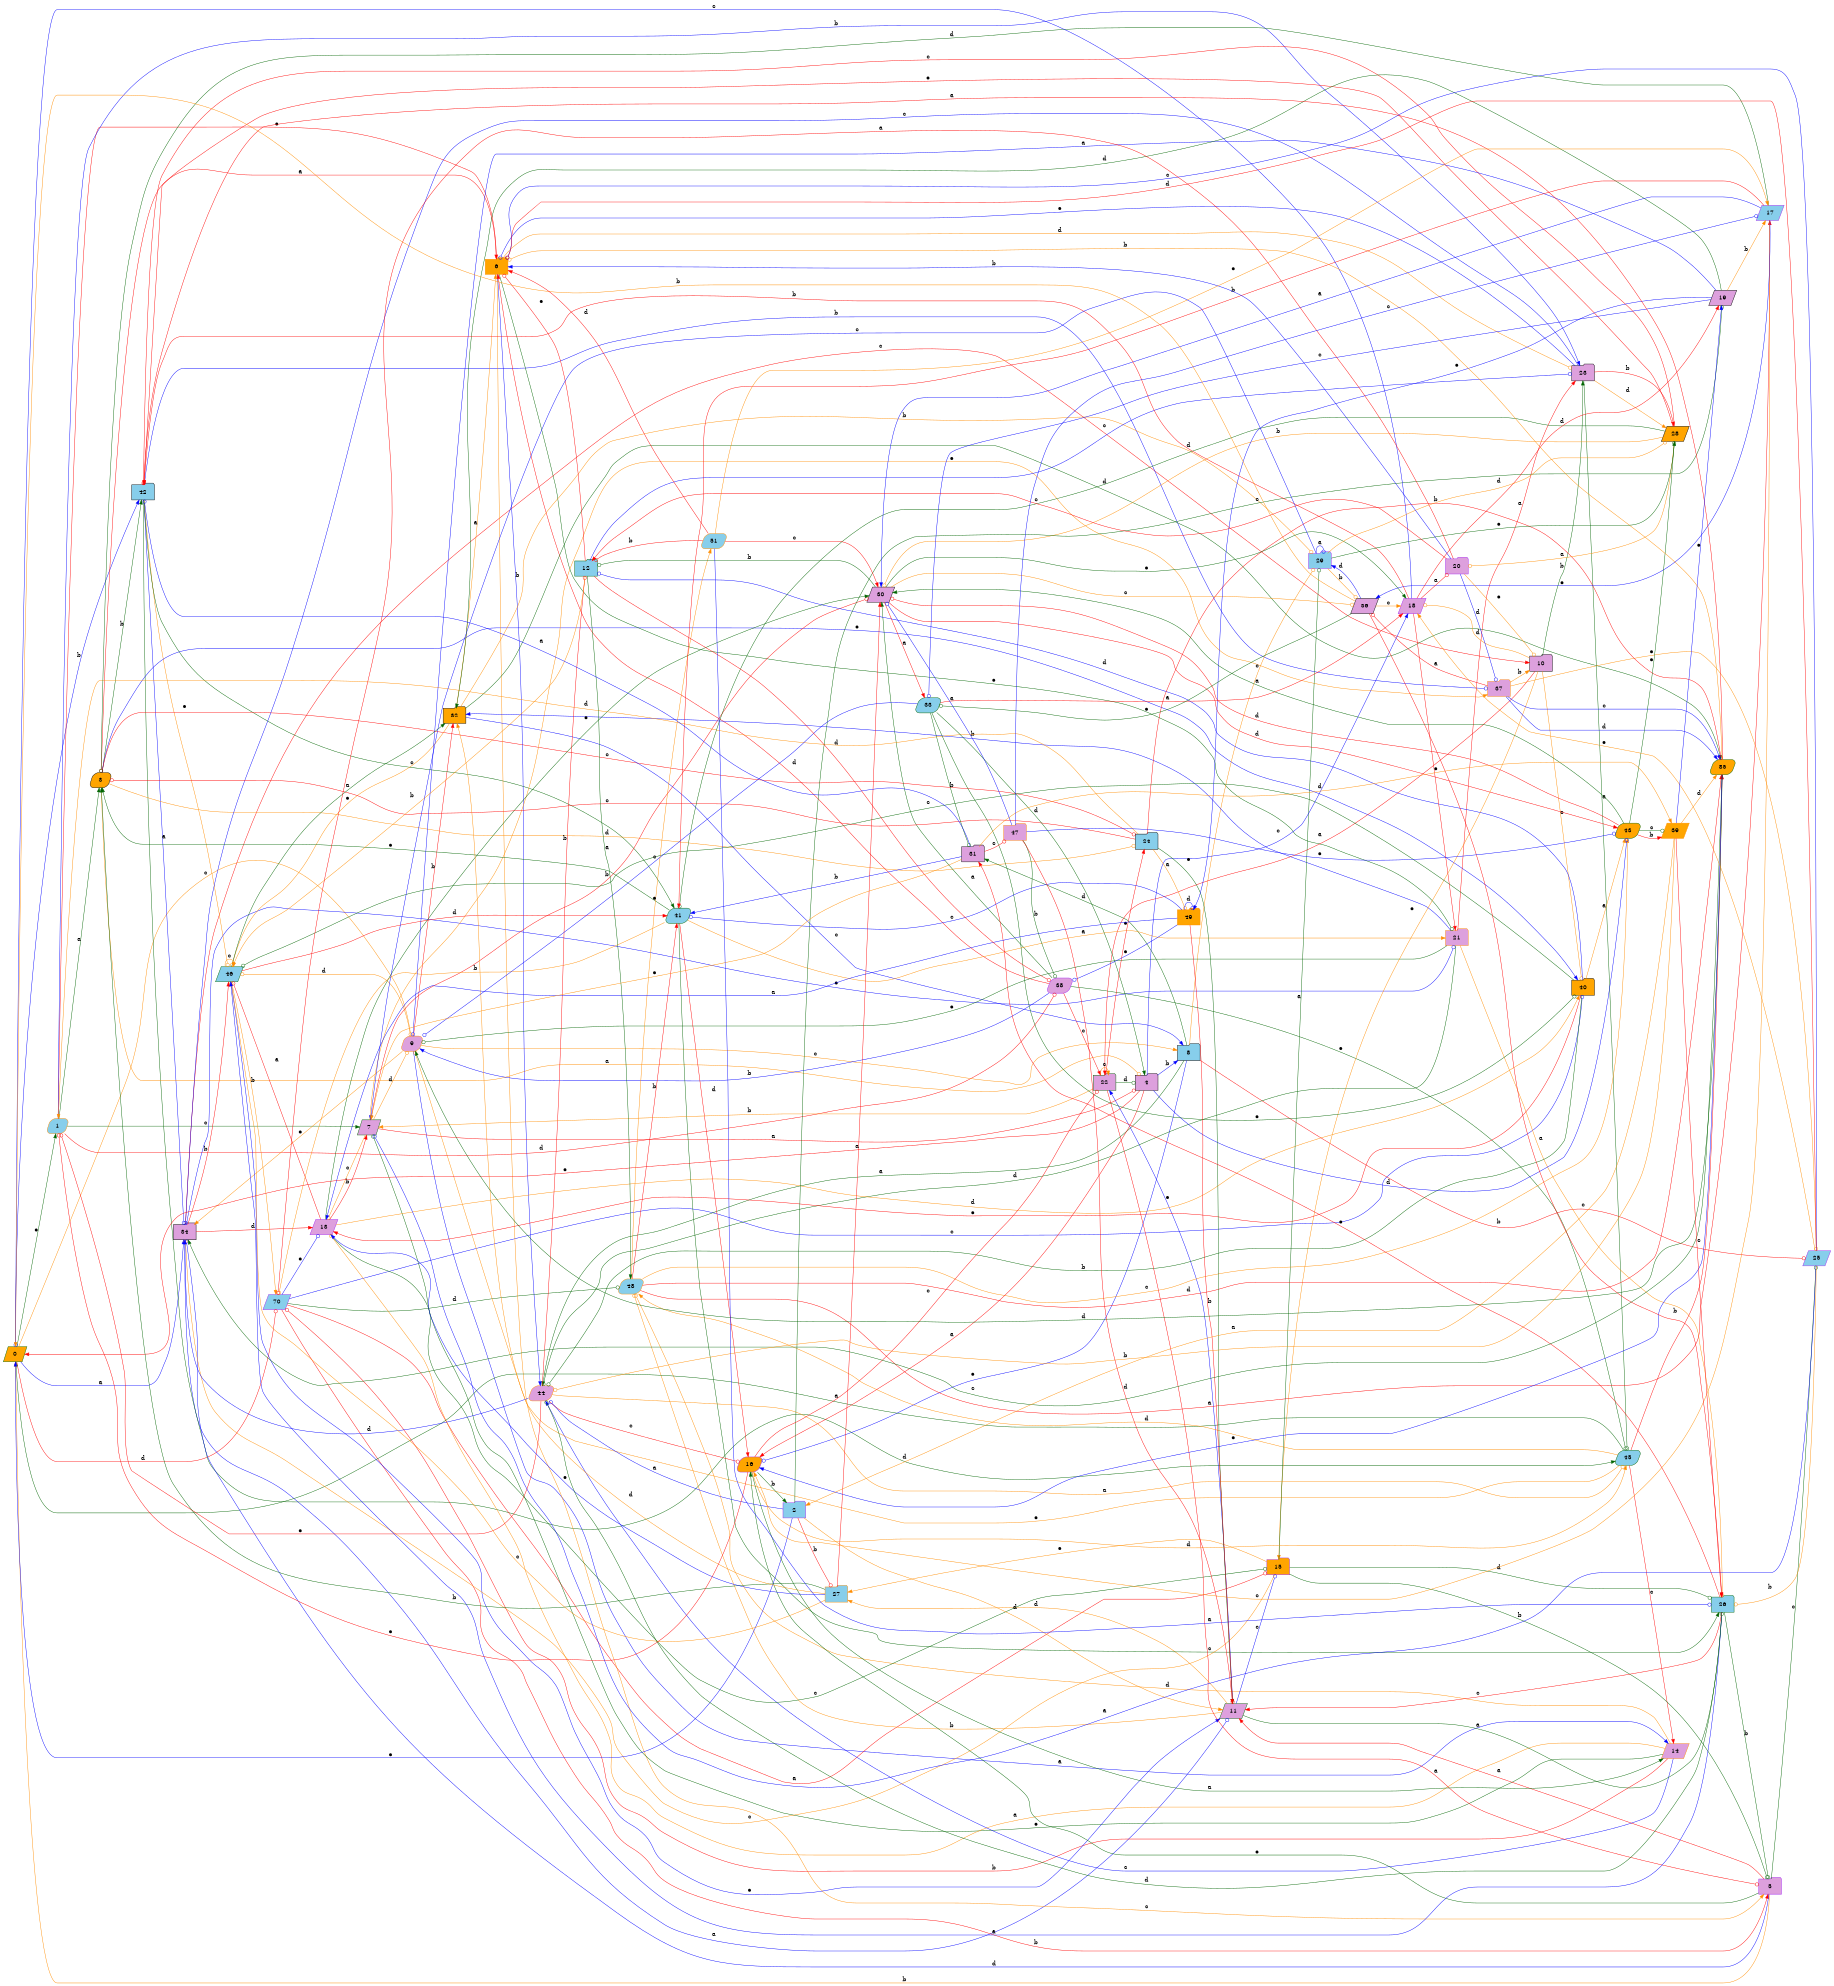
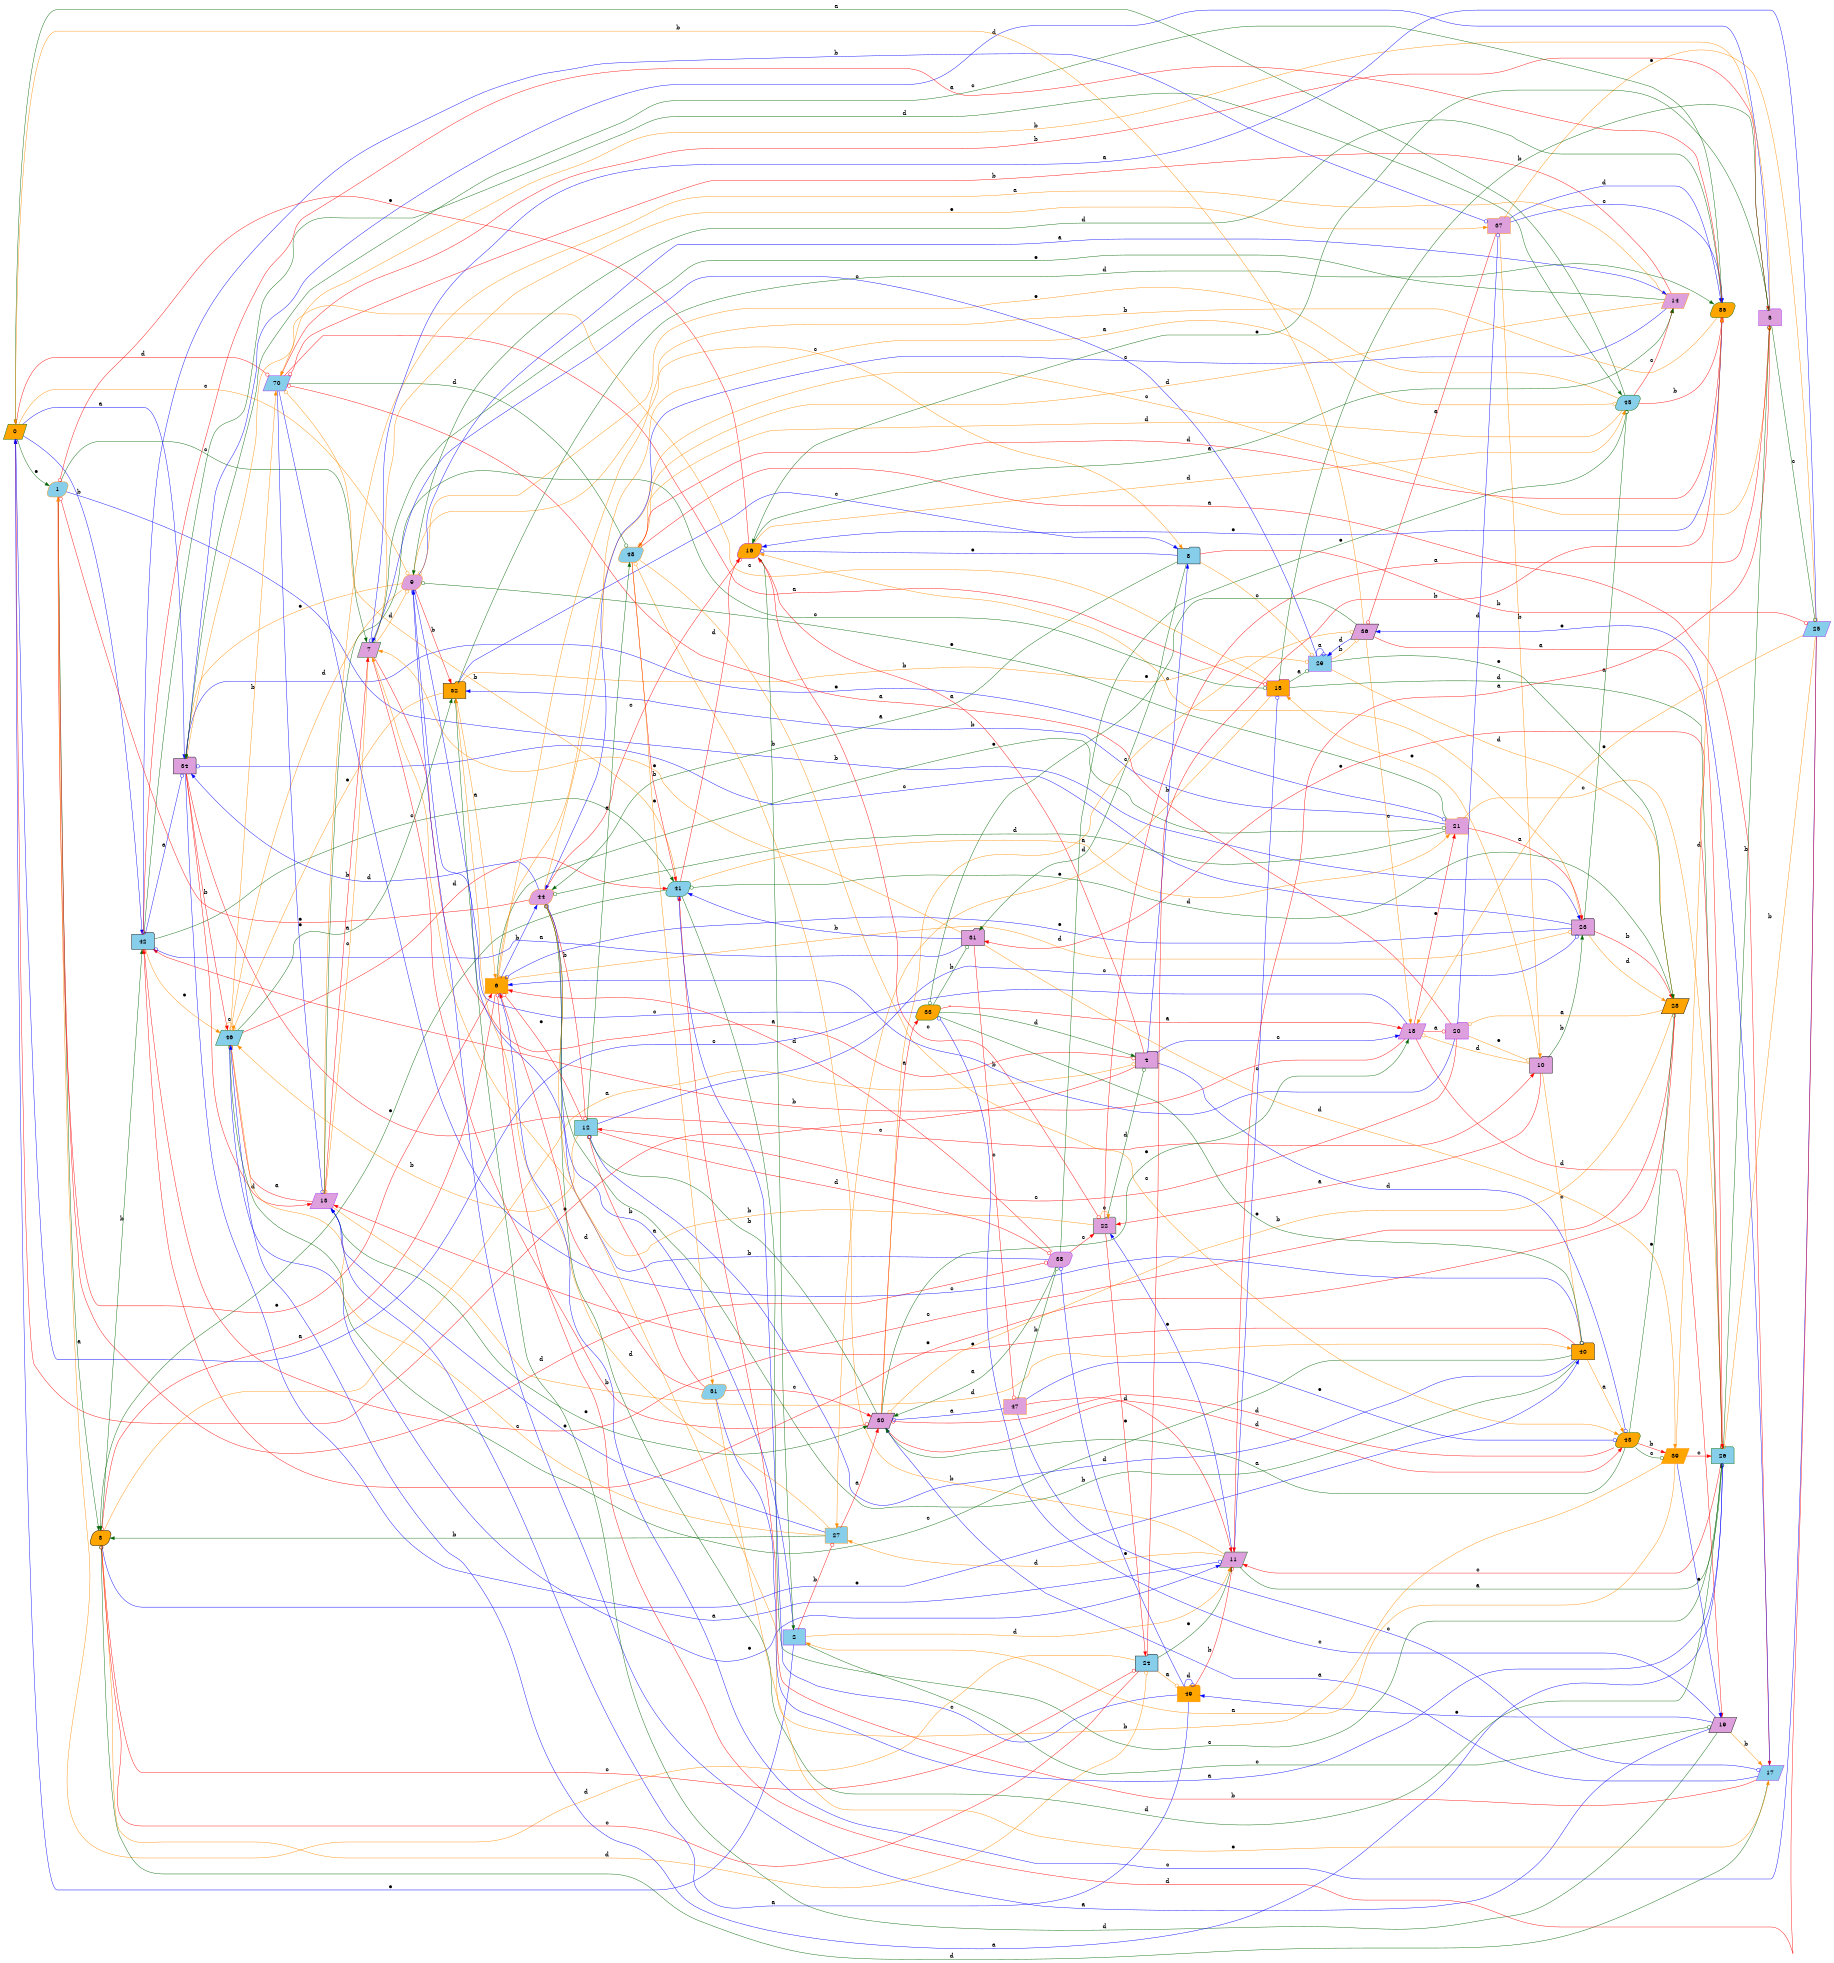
node "33": fillcolor skyblue -> orange
edge "42" -> "46": arrowhead odot -> normal
edge "17" -> "16": now "23" -> "16"
edge "5" -> "0": now "5" -> "70"
